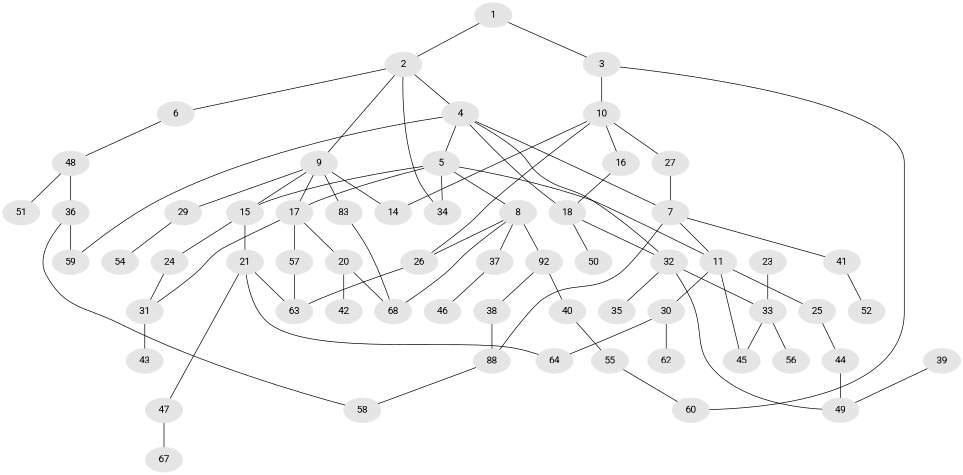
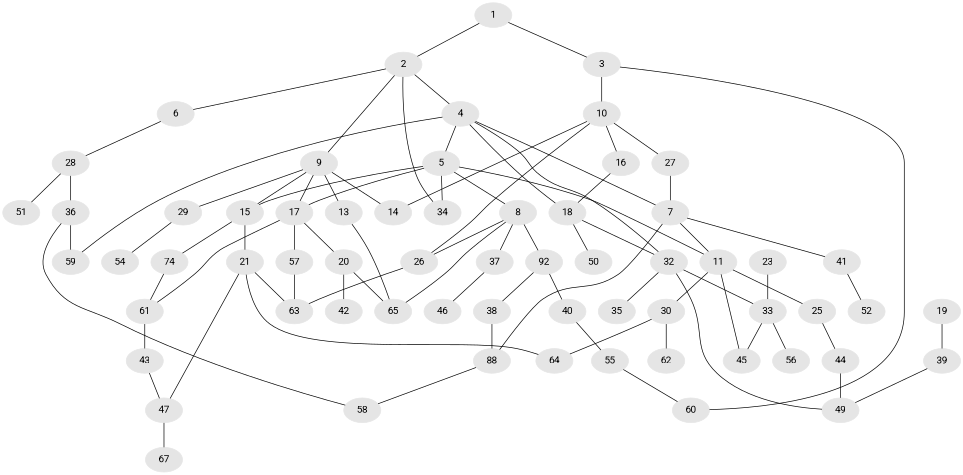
node "48": label "48" -> "28"
node "83": label "83" -> "13"
node "24": label "24" -> "74"
node "31": label "31" -> "61"
node "68": label "68" -> "65"
node "19": added
edge "43" -- "47": added
